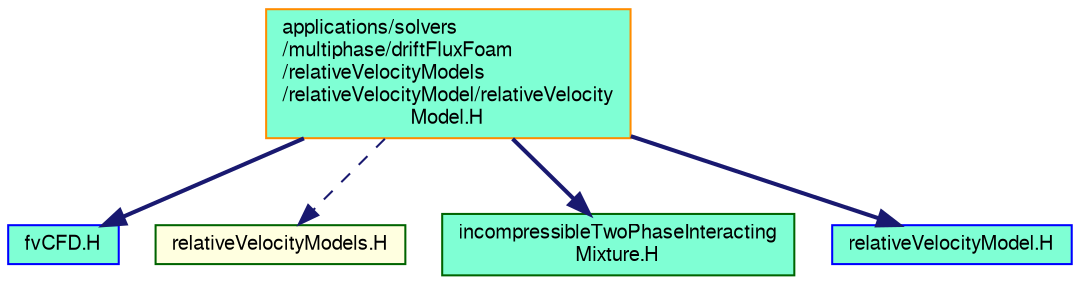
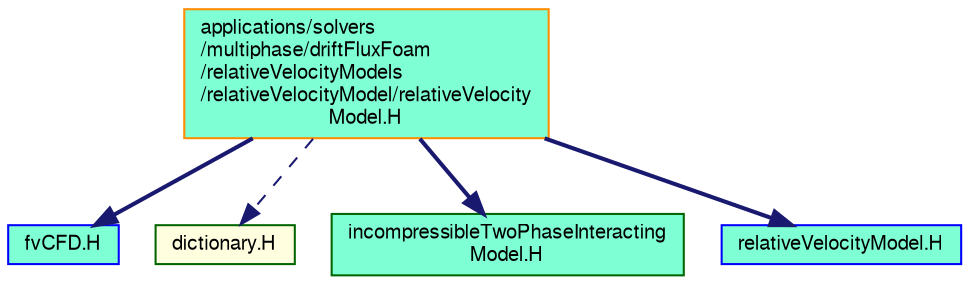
node "relativeVelocityModels.H": label "relativeVelocityModels.H" -> "dictionary.H"
node "incompressibleTwoPhaseInteracting Mixture.H": label "incompressibleTwoPhaseInteracting Mixture.H" -> "incompressibleTwoPhaseInteracting Model.H"
